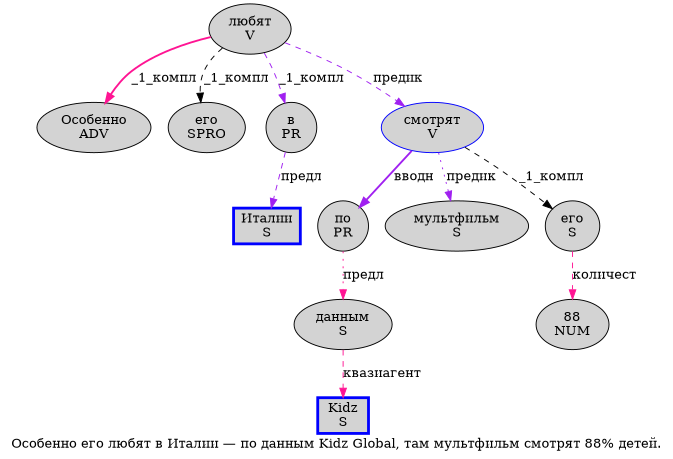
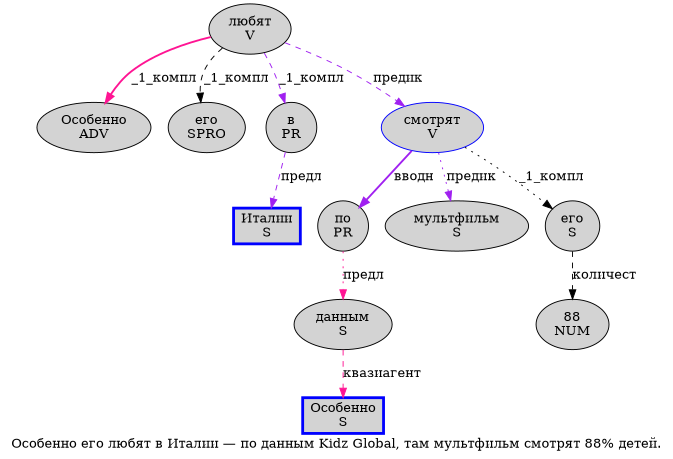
edge "смотрят V" -> "его S": style dashed -> dotted
edge "его S" -> "88 NUM": color deeppink -> black
node "Kidz S": label "Kidz S" -> "Особенно S"
